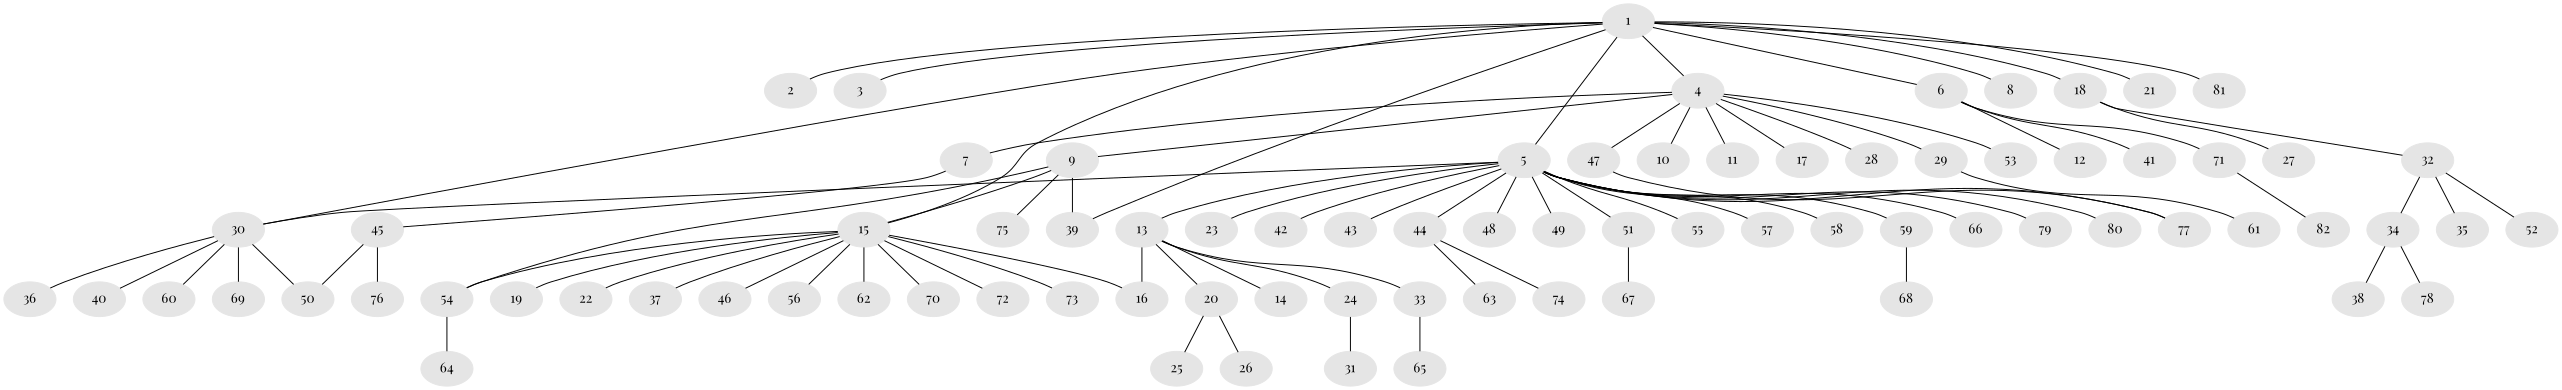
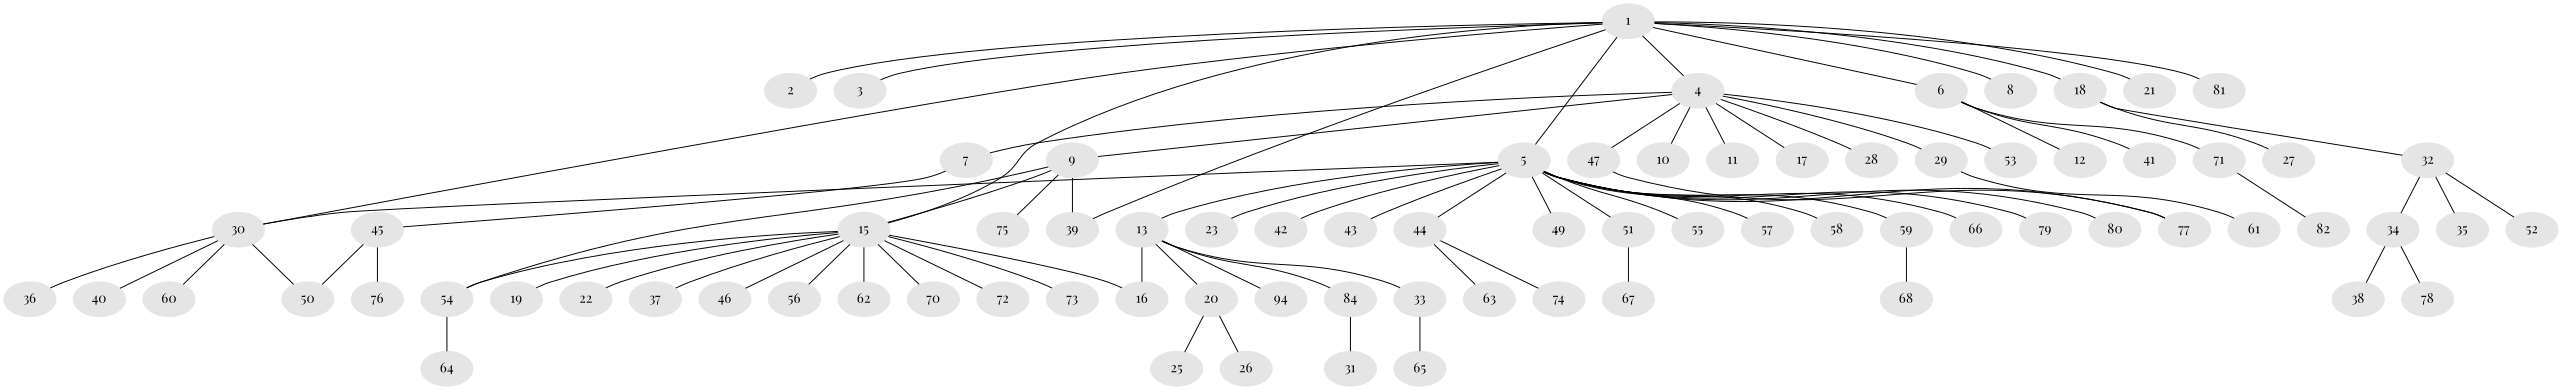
node "48": removed
node "69": removed
node "14": label "14" -> "94"
node "24": label "24" -> "84"
